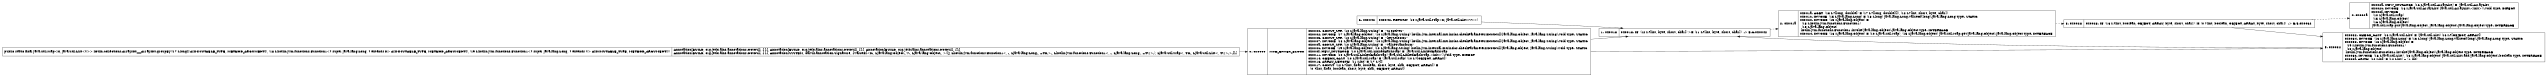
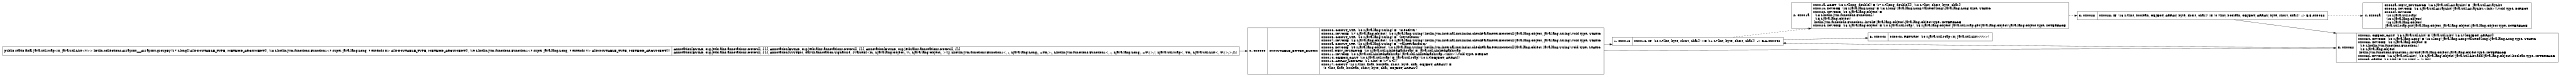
edge "6: 0x0042" -> "1: 0x0018": reversed
node "0: 0x0000": text "MTH_ENTER_BLOCK" -> "IMMUTABLE_ENTER_BLOCK"
